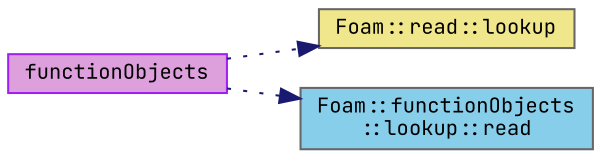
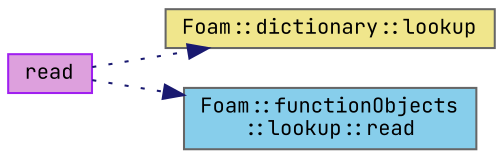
node "Foam::read::lookup": label "Foam::read::lookup" -> "Foam::dictionary::lookup"
node "functionObjects": label "functionObjects" -> "read"
